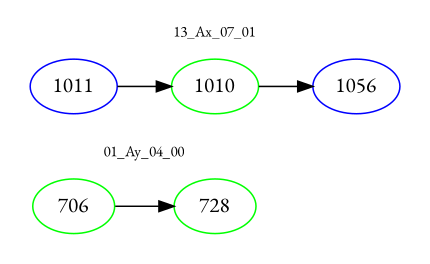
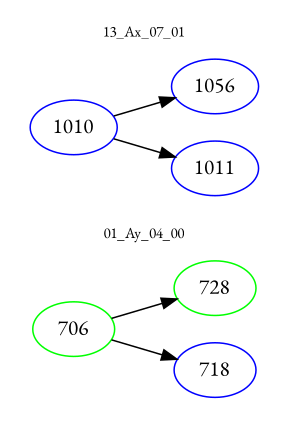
edge "1011" -> "1010": reversed
node "1010": color green -> blue
node "718": added
